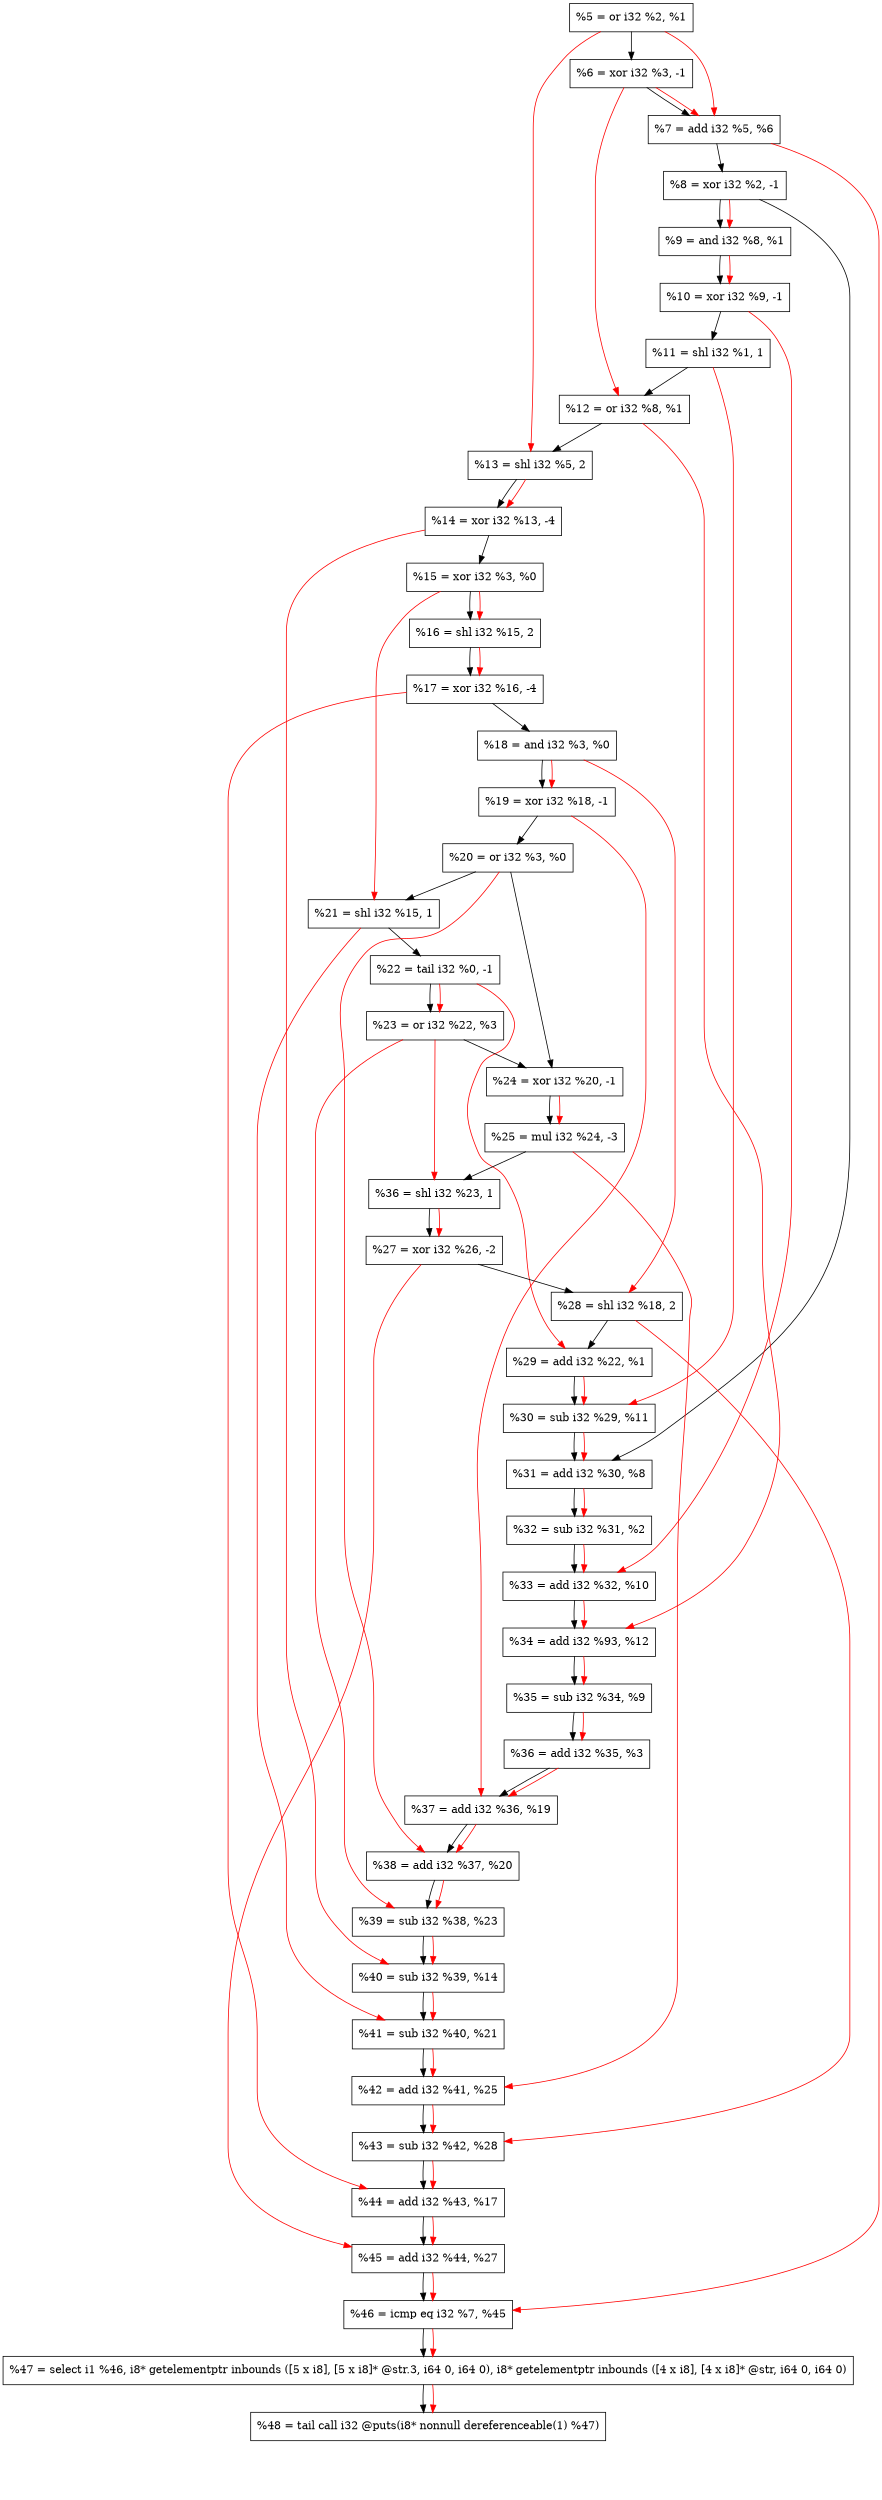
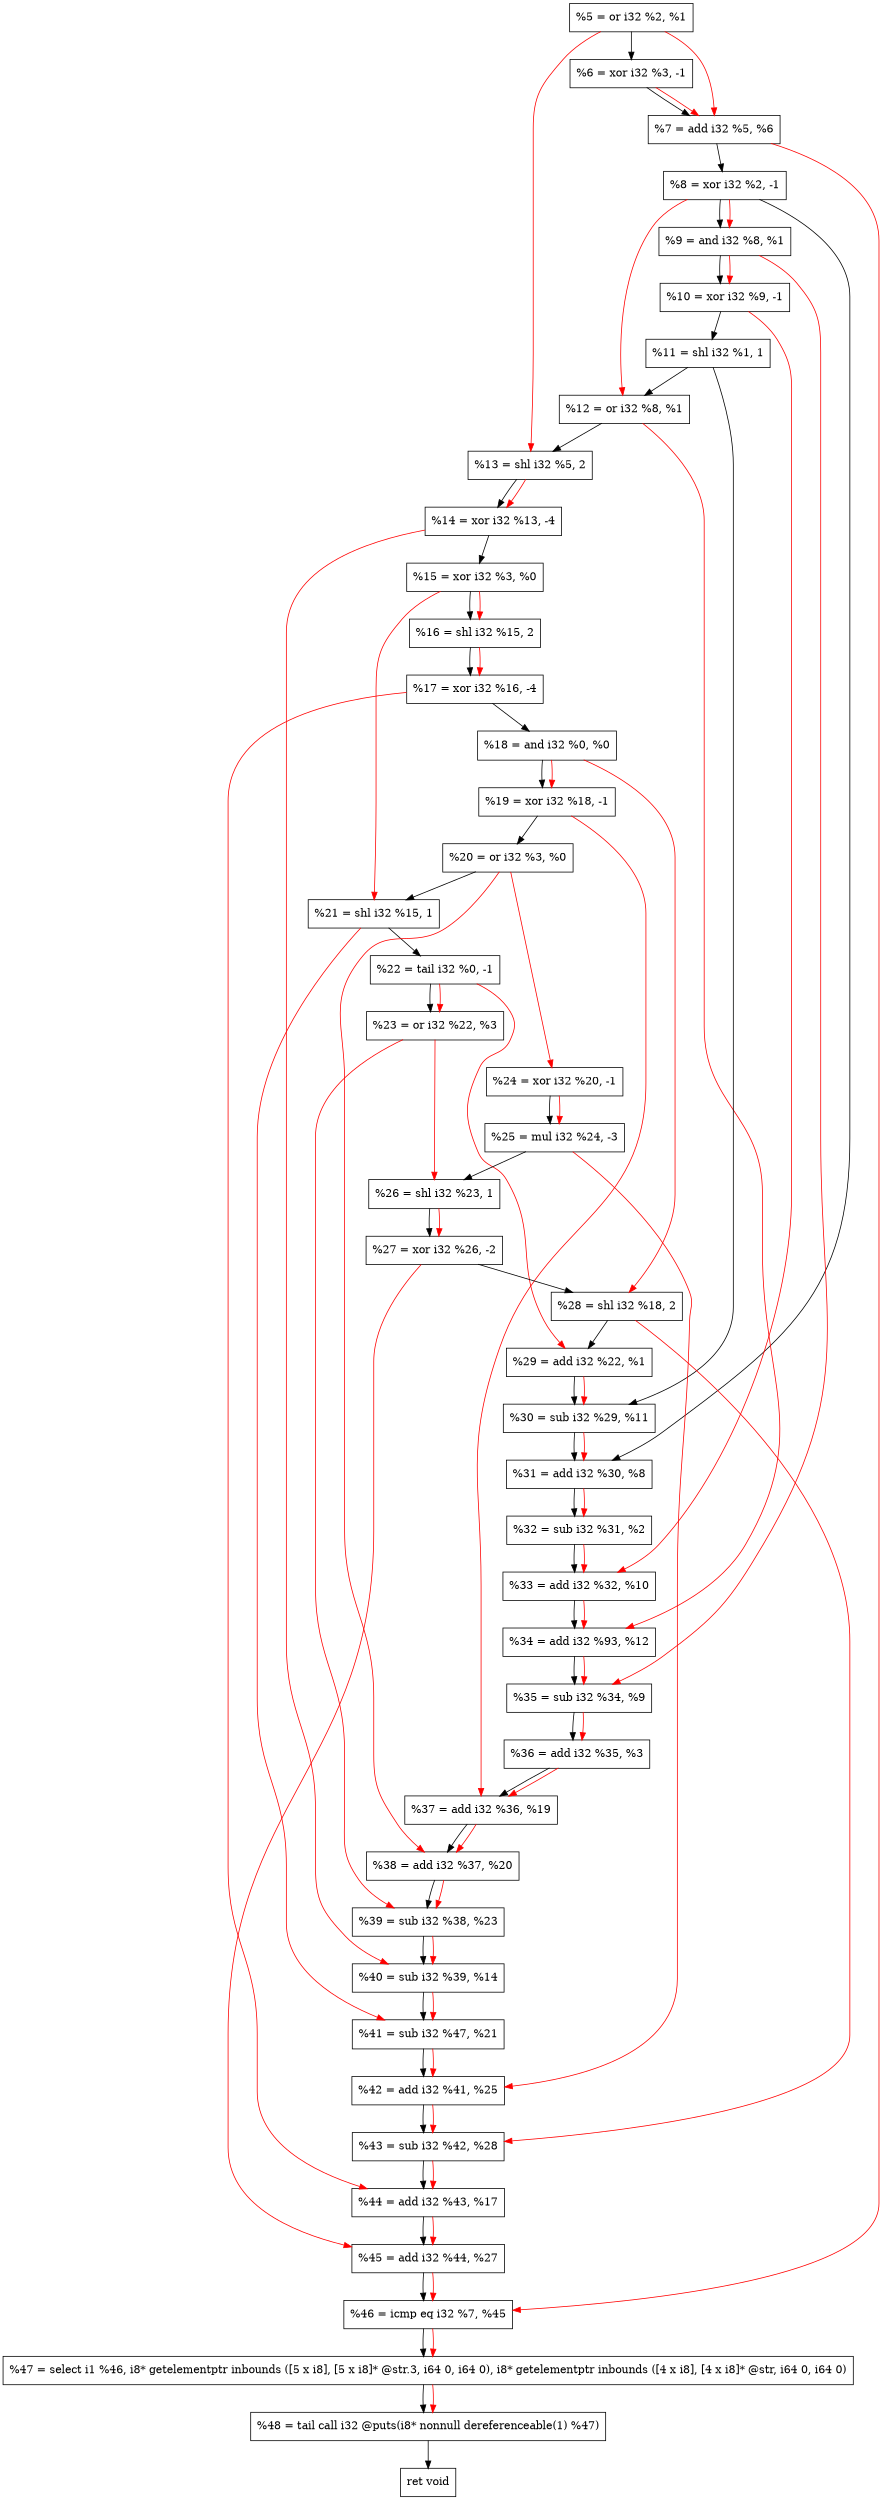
edge "%6 = xor i32 %3, -1" -> "%12 = or i32 %8, %1": now "%8 = xor i32 %2, -1" -> "%12 = or i32 %8, %1"
node "%18 = and i32 %3, %0": label "%18 = and i32 %3, %0" -> "%18 = and i32 %0, %0"
edge "%11 = shl i32 %1, 1" -> "%30 = sub i32 %29, %11": color red -> black
edge "%20 = or i32 %3, %0" -> "%24 = xor i32 %20, -1": color black -> red
edge "%9 = and i32 %8, %1" -> "%35 = sub i32 %34, %9": added
edge "%23 = or i32 %22, %3" -> "%24 = xor i32 %20, -1": removed
node "%36 = shl i32 %23, 1": label "%36 = shl i32 %23, 1" -> "%26 = shl i32 %23, 1"
node "%41 = sub i32 %40, %21": label "%41 = sub i32 %40, %21" -> "%41 = sub i32 %47, %21"
node "ret void": added
